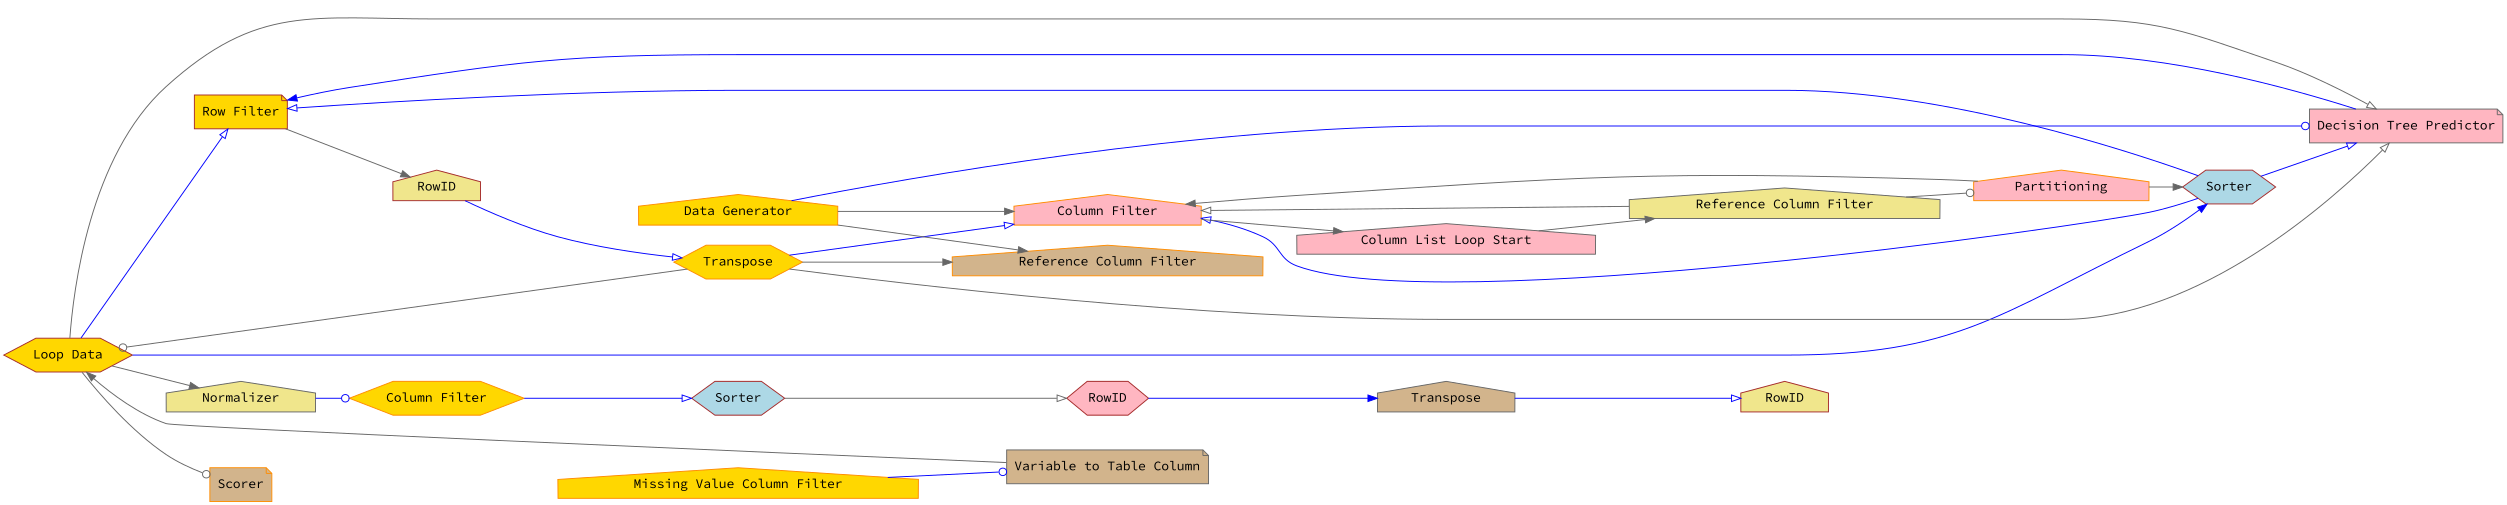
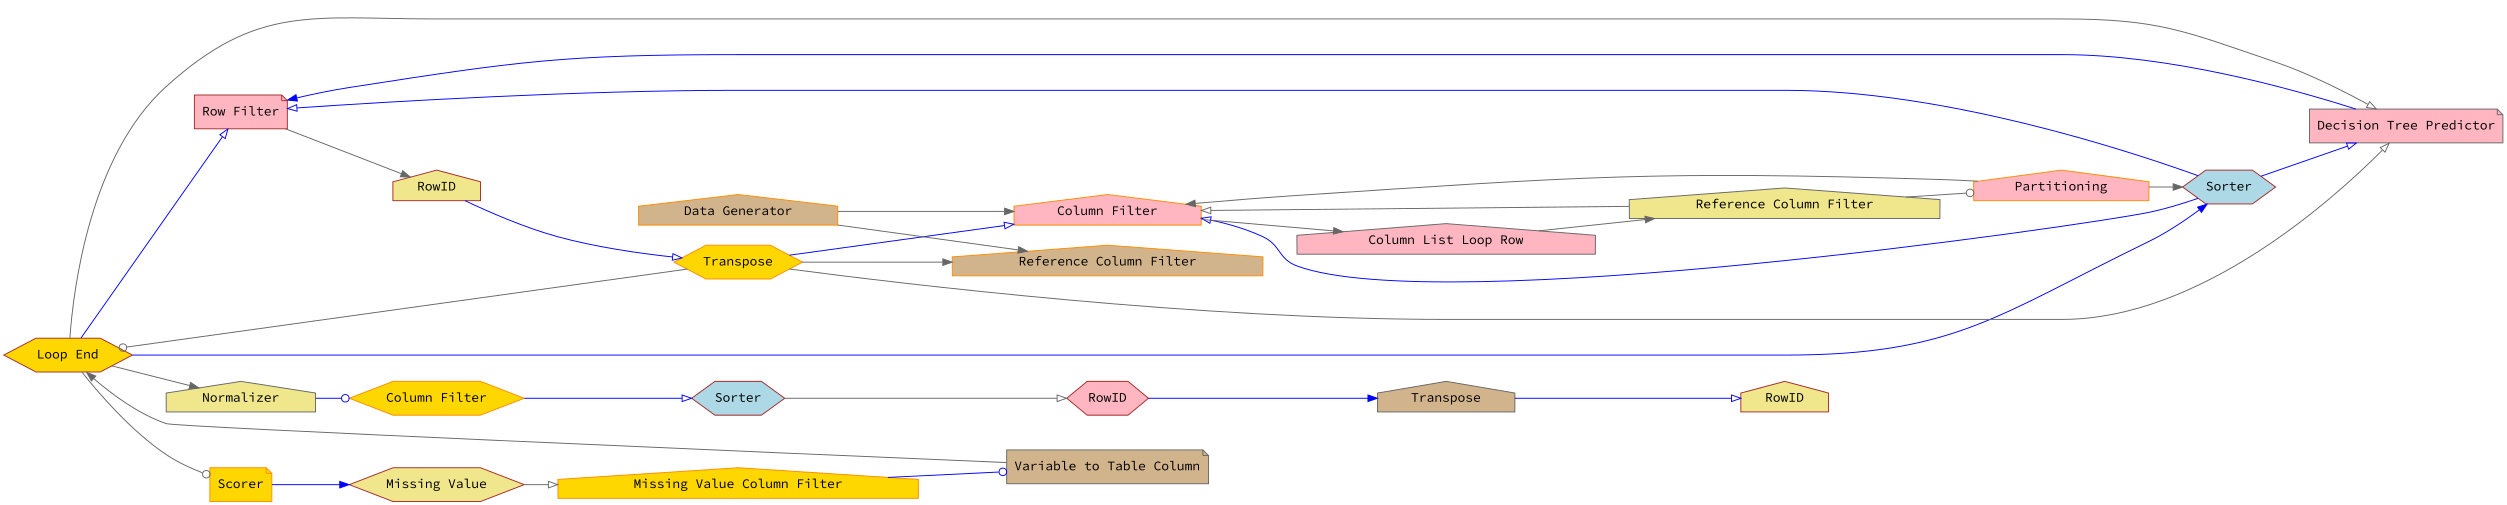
node "Row Filter": fillcolor gold -> lightpink
edge "Data Generator" -> "Decision Tree Predictor": removed
node "Data Generator": fillcolor gold -> tan
node "Column List Loop Start": label "Column List Loop Start" -> "Column List Loop Row"
node "Loop Data": label "Loop Data" -> "Loop End"
node "Scorer": fillcolor tan -> gold
node "Missing Value": added
